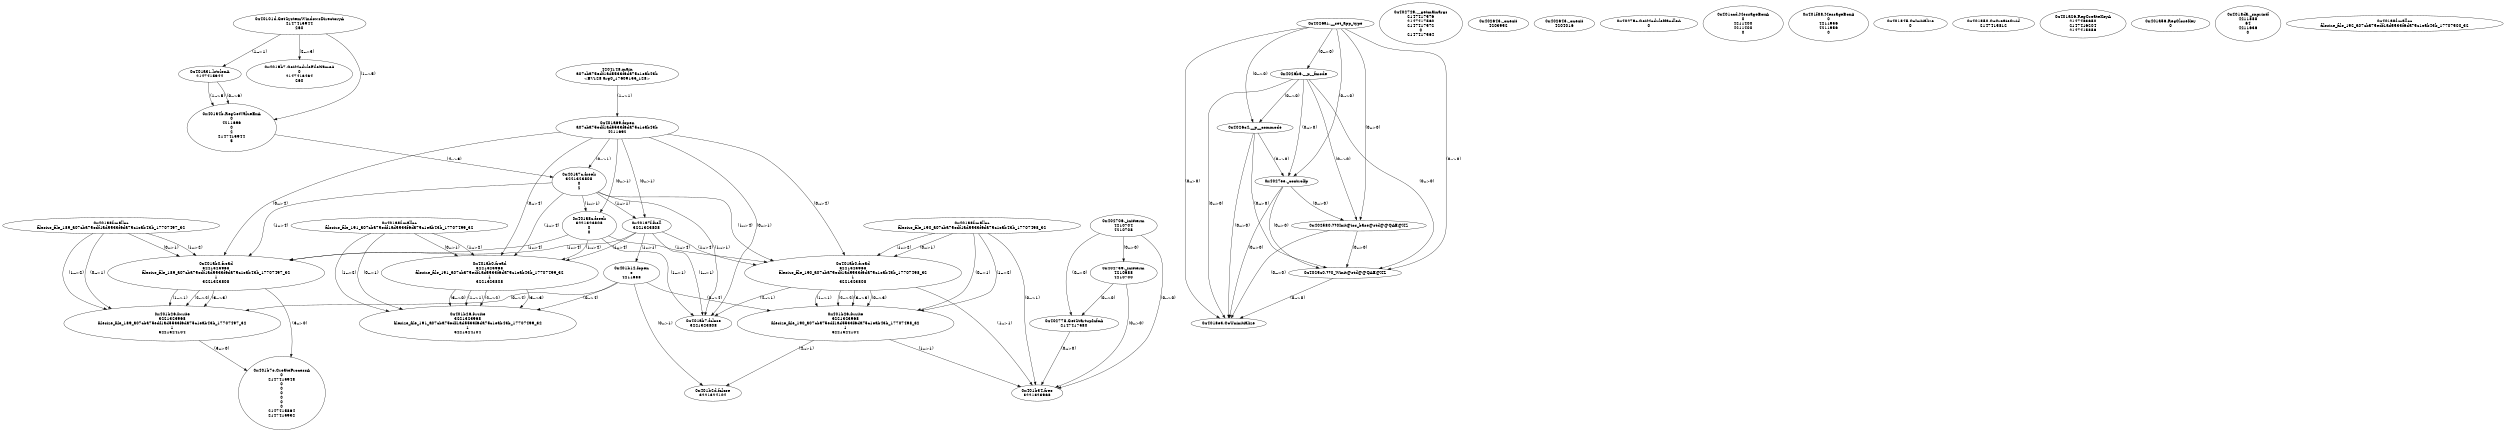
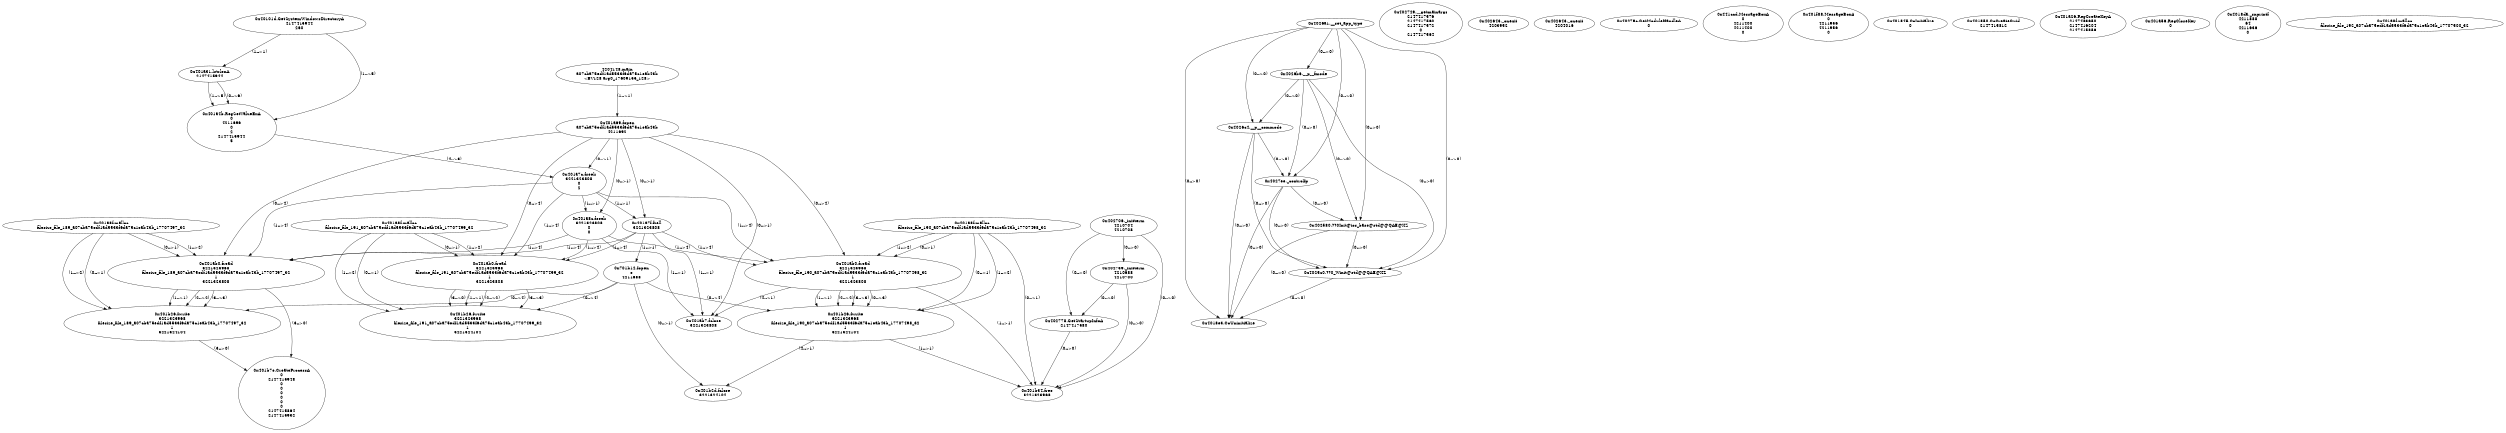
node "0x401ccd.MessageBoxA 0 4211400 4211400 0": label "0x401ccd.MessageBoxA 0 4211400 4211400 0" -> "0x441ccd.MessageBoxA 0 4211400 4211400 0"
node "0x4019b7.GetModuleFileNameA 0 2147416464 260": removed
edge "0x4026b6.__p__fmode" -> "0x4018e3.CoUninitialize": removed, label "(0-->0)"
edge "0x401a7c.fseek 3221323808 0 2" -> "0x401ab7.fclose 3221323808": removed, label "(1-->1)"
node "0x401b12.fopen e 4211688": label "0x401b12.fopen e 4211688" -> "0x701b12.fopen e 4211688"
